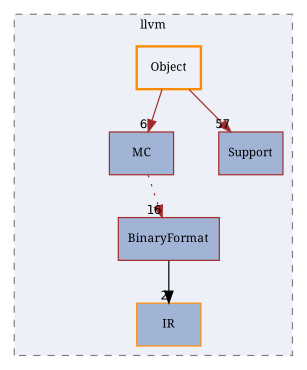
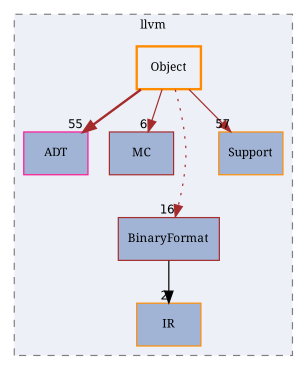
node "ADT": added
node "Support": color brown -> darkorange
edge "MC" -> "BinaryFormat": now "Object" -> "BinaryFormat"
